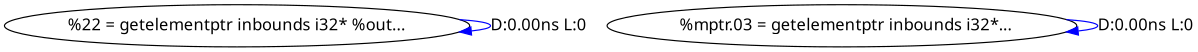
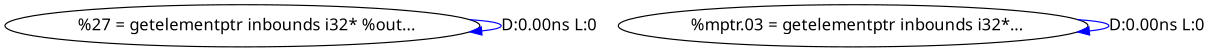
node "%22 = getelementptr inbounds i32* %out...": label "%22 = getelementptr inbounds i32* %out..." -> "%27 = getelementptr inbounds i32* %out..."
